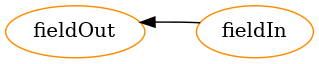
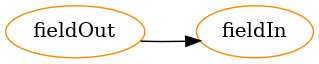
edge "fieldIn" -> "fieldOut": reversed
